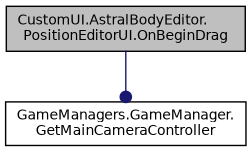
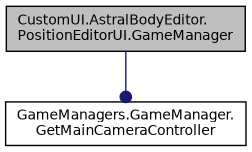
node "CustomUI.AstralBodyEditor. PositionEditorUI.OnBeginDrag": label "CustomUI.AstralBodyEditor. PositionEditorUI.OnBeginDrag" -> "CustomUI.AstralBodyEditor. PositionEditorUI.GameManager"
